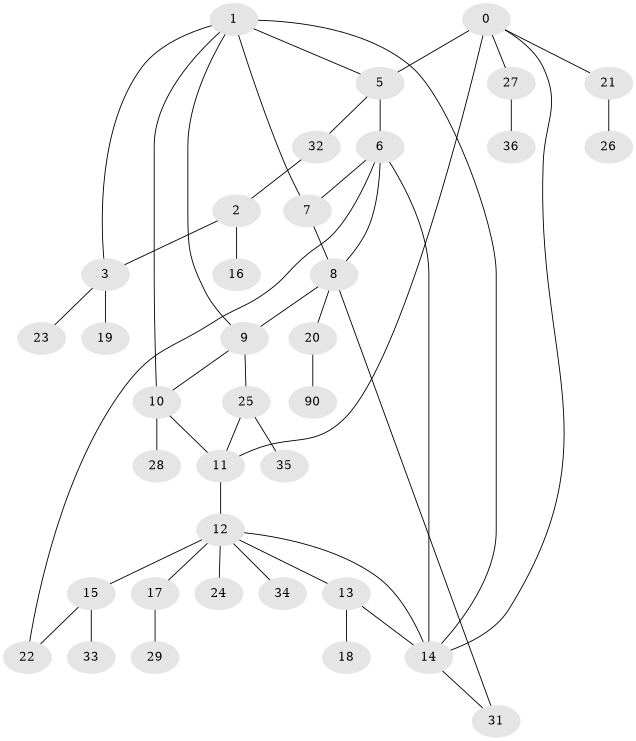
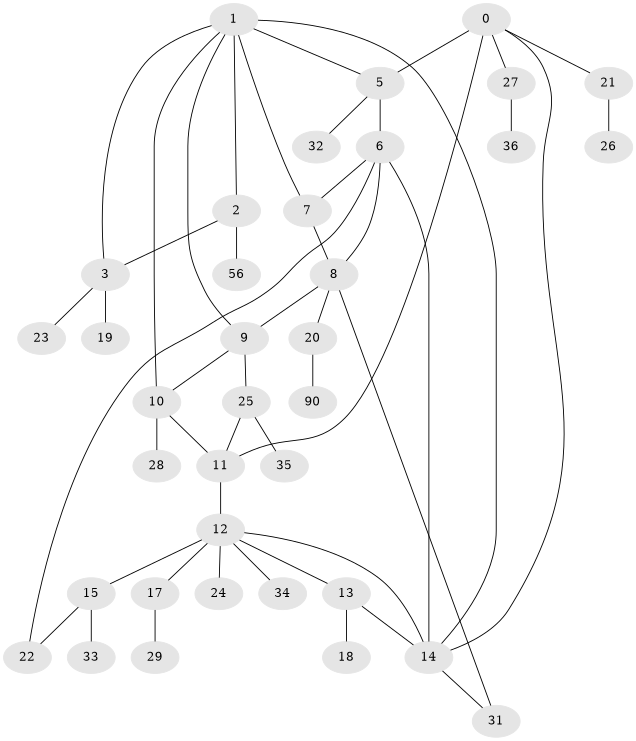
edge "32" -- "2": now "1" -- "2"
node "16": label "16" -> "56"
